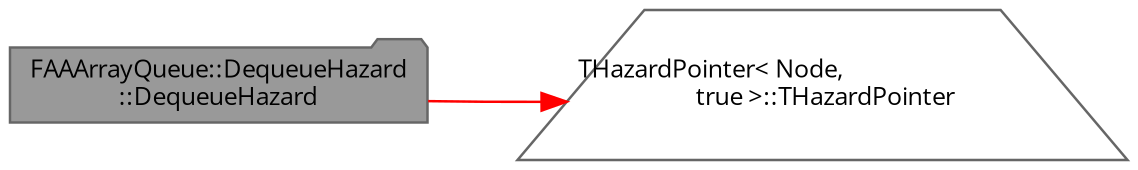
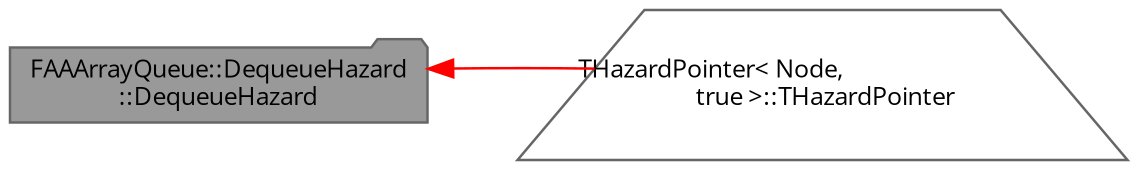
edge "FAAArrayQueue::DequeueHazard ::DequeueHazard" -> "THazardPointer< Node, true >::THazardPointer": reversed
